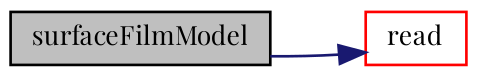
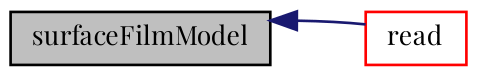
edge "surfaceFilmModel" -> "read": reversed
